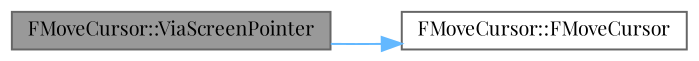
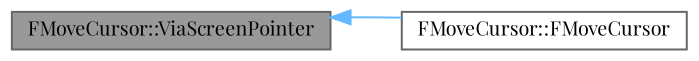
edge "FMoveCursor::ViaScreenPointer" -> "FMoveCursor::FMoveCursor": reversed
